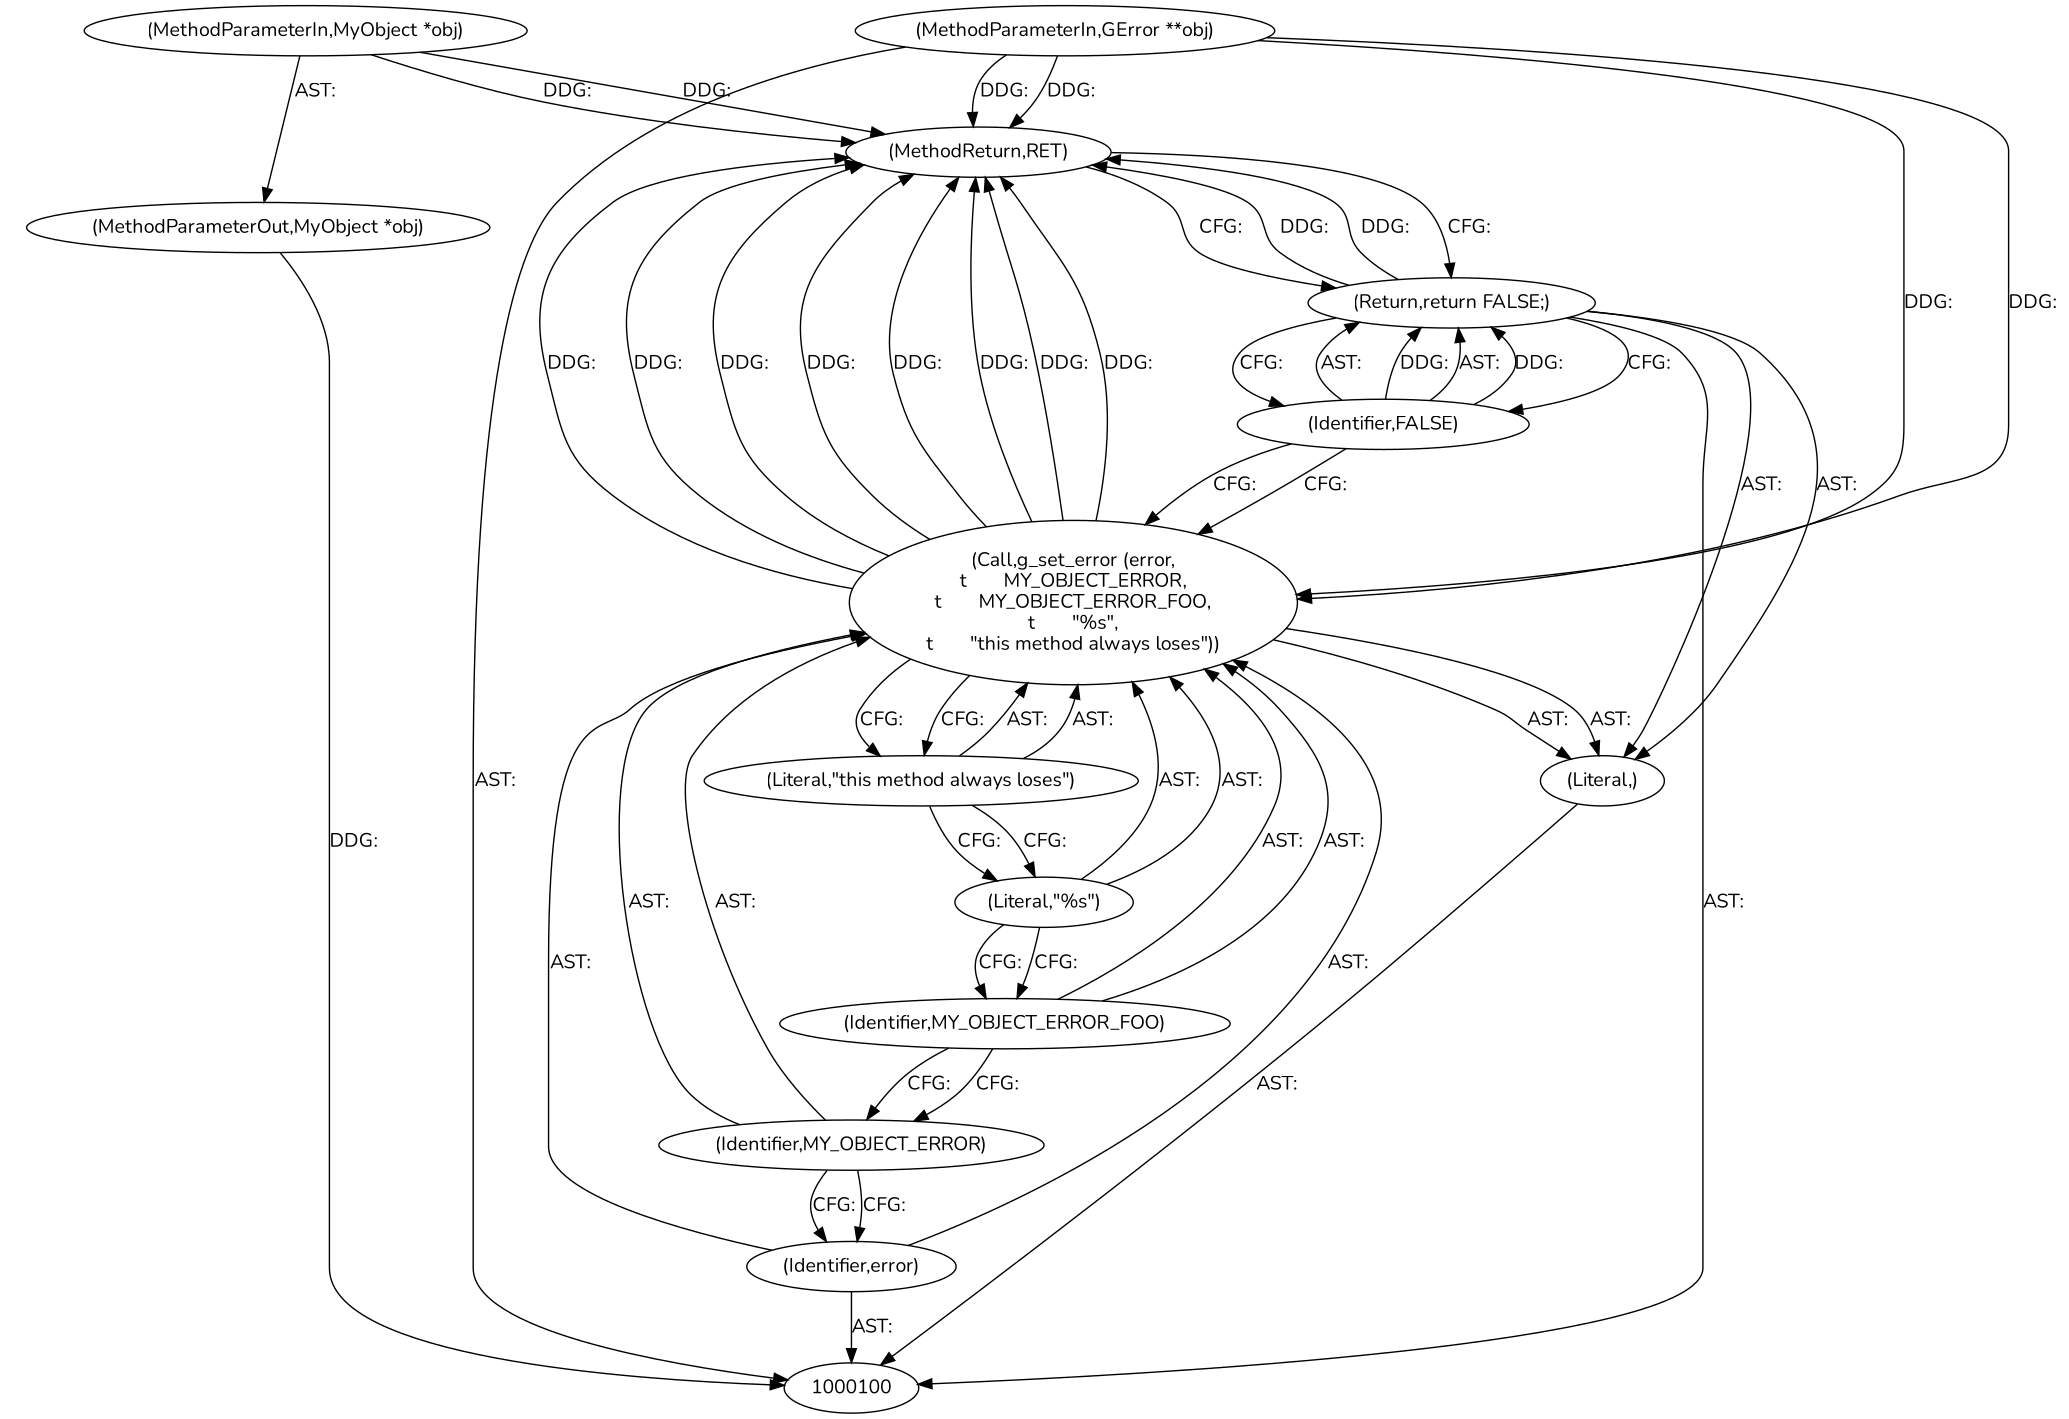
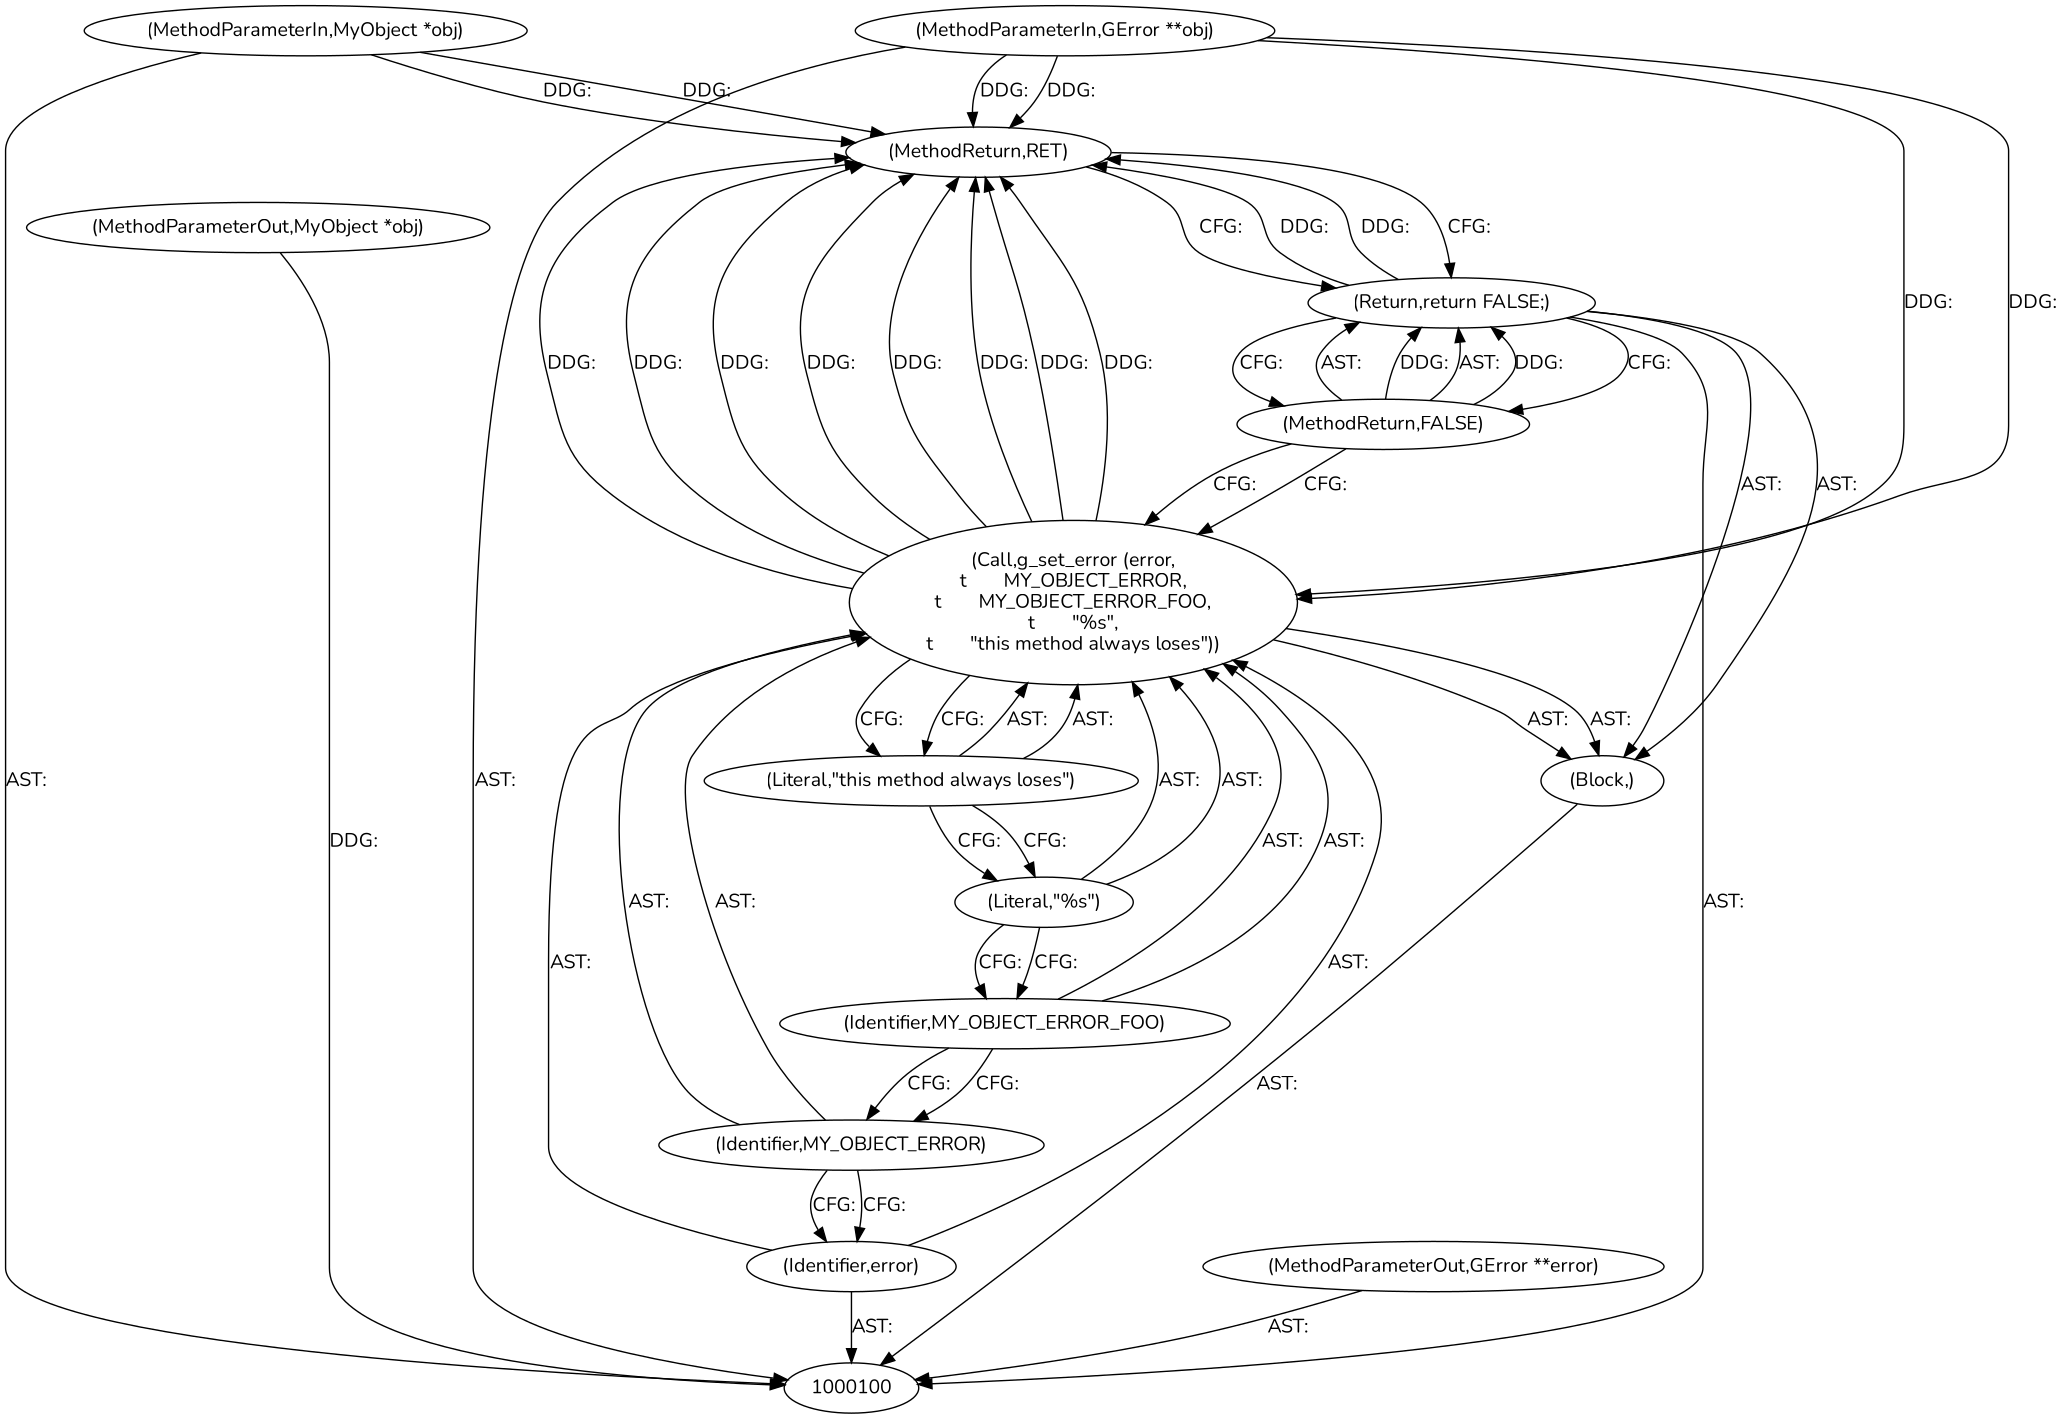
edge "(MethodParameterIn,MyObject *obj)" -> "(MethodParameterOut,MyObject *obj)": now "(MethodParameterIn,MyObject *obj)" -> "1000100"
node "(Identifier,FALSE)": label "(Identifier,FALSE)" -> "(MethodReturn,FALSE)"
node "(Literal,)": label "(Literal,)" -> "(Block,)"
node "(MethodParameterOut,GError **error)": added
